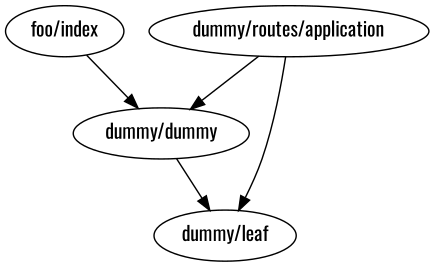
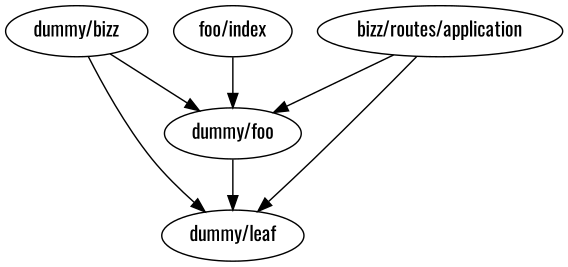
node "dummy/bizz": added
node "dummy/routes/application": label "dummy/routes/application" -> "bizz/routes/application"
node "dummy/dummy": label "dummy/dummy" -> "dummy/foo"
